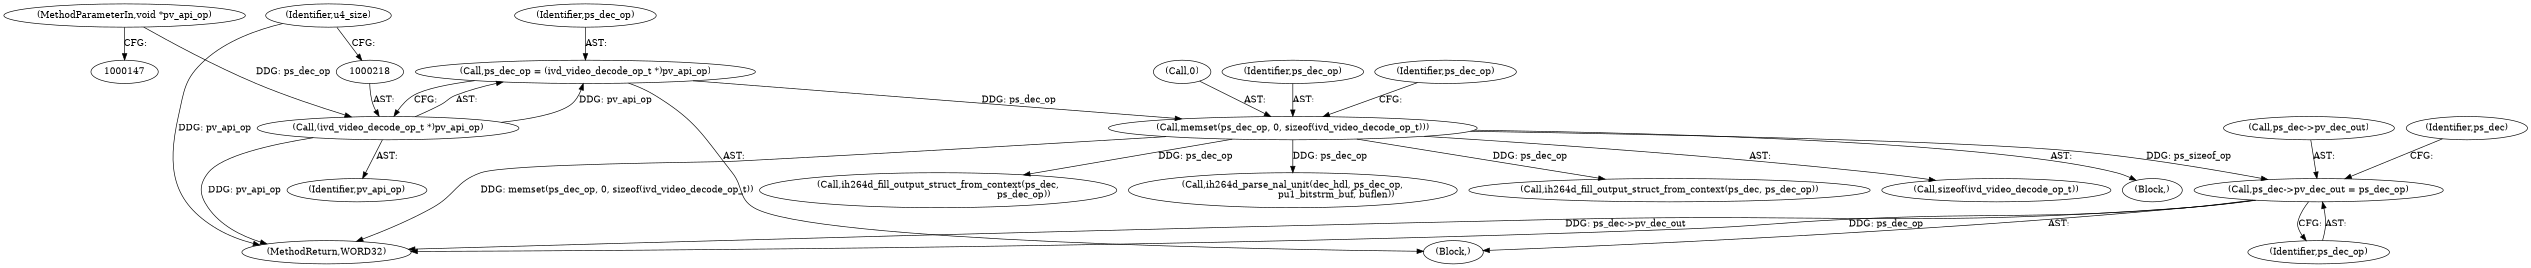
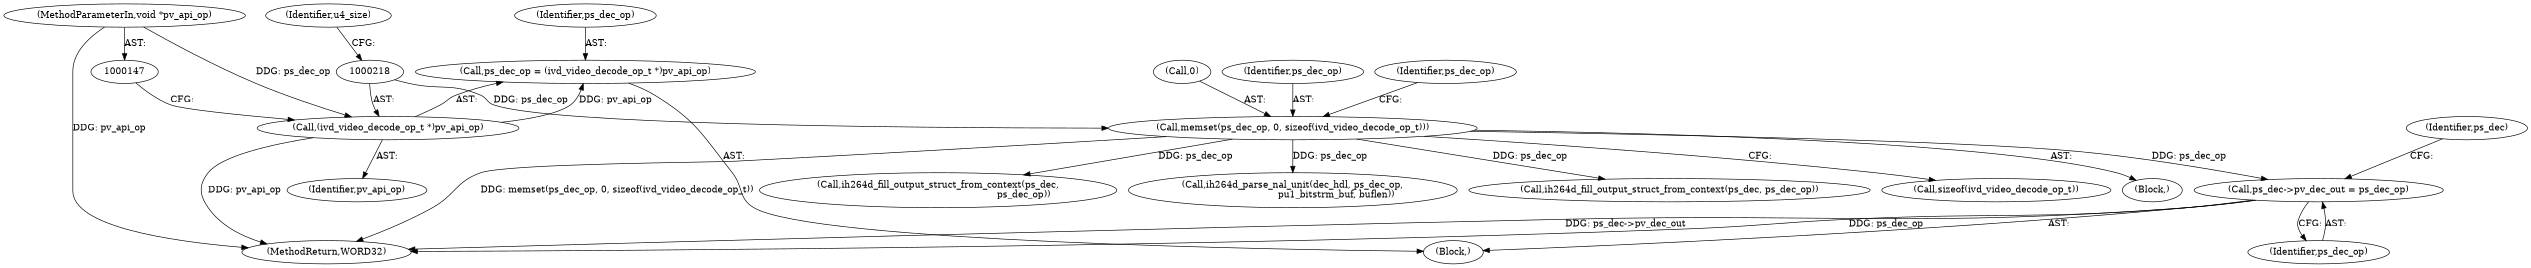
edge "(MethodParameterIn,void *pv_api_op)" -> "1000147": label "CFG: " -> "AST: "
edge "(Call,ps_dec_op = (ivd_video_decode_op_t *)pv_api_op)" -> "(Call,(ivd_video_decode_op_t *)pv_api_op)": now "1000147" -> "(Call,(ivd_video_decode_op_t *)pv_api_op)"
edge "(Call,ps_dec_op = (ivd_video_decode_op_t *)pv_api_op)" -> "(Call,memset(ps_dec_op, 0, sizeof(ivd_video_decode_op_t)))": now "1000218" -> "(Call,memset(ps_dec_op, 0, sizeof(ivd_video_decode_op_t)))"
edge "(Identifier,u4_size)" -> "(MethodReturn,WORD32)": now "(MethodParameterIn,void *pv_api_op)" -> "(MethodReturn,WORD32)"
node "(Call,ps_dec->pv_dec_out)": removed
edge "(Call,memset(ps_dec_op, 0, sizeof(ivd_video_decode_op_t)))" -> "(Call,sizeof(ivd_video_decode_op_t))": label "AST: " -> "CFG: "
edge "(Call,memset(ps_dec_op, 0, sizeof(ivd_video_decode_op_t)))" -> "(Call,ps_dec->pv_dec_out = ps_dec_op)": label "DDG: ps_sizeof_op" -> "DDG: ps_dec_op"
